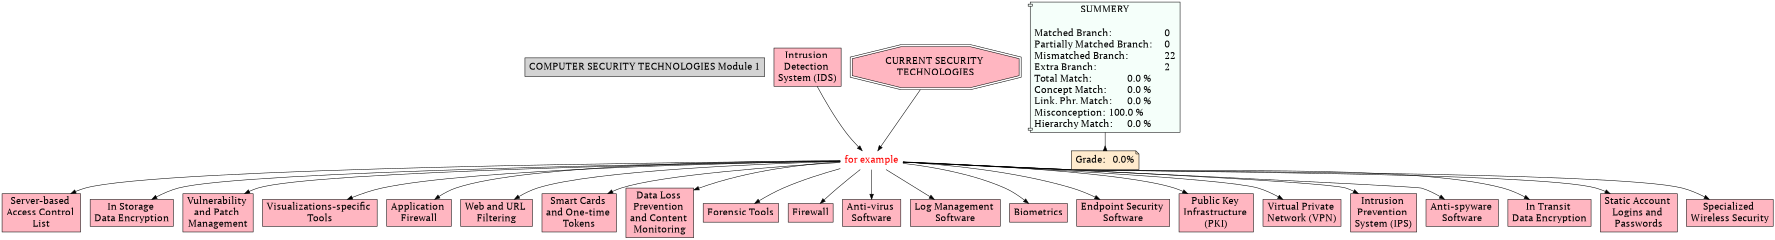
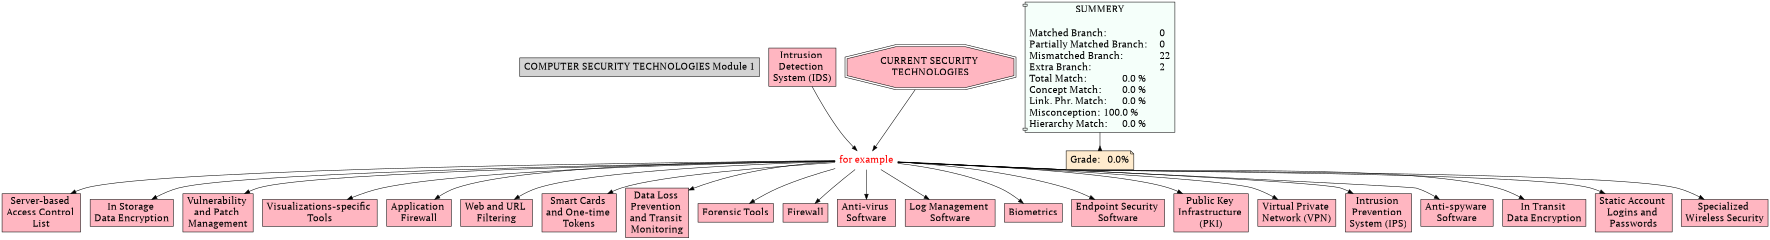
node "Data Loss Prevention and Content Monitoring": label "Data Loss Prevention and Content Monitoring" -> "Data Loss Prevention and Transit Monitoring"
